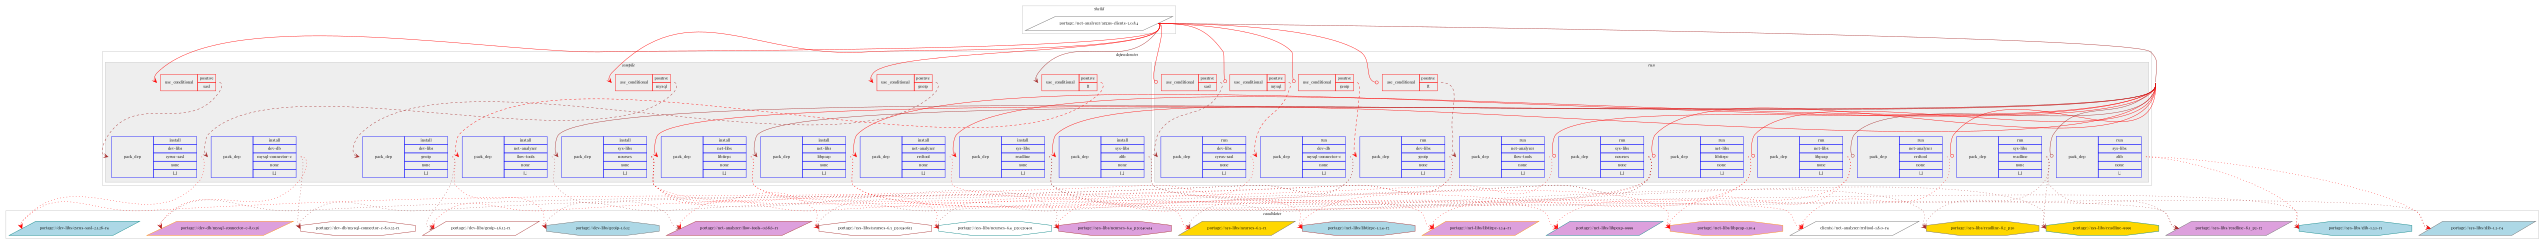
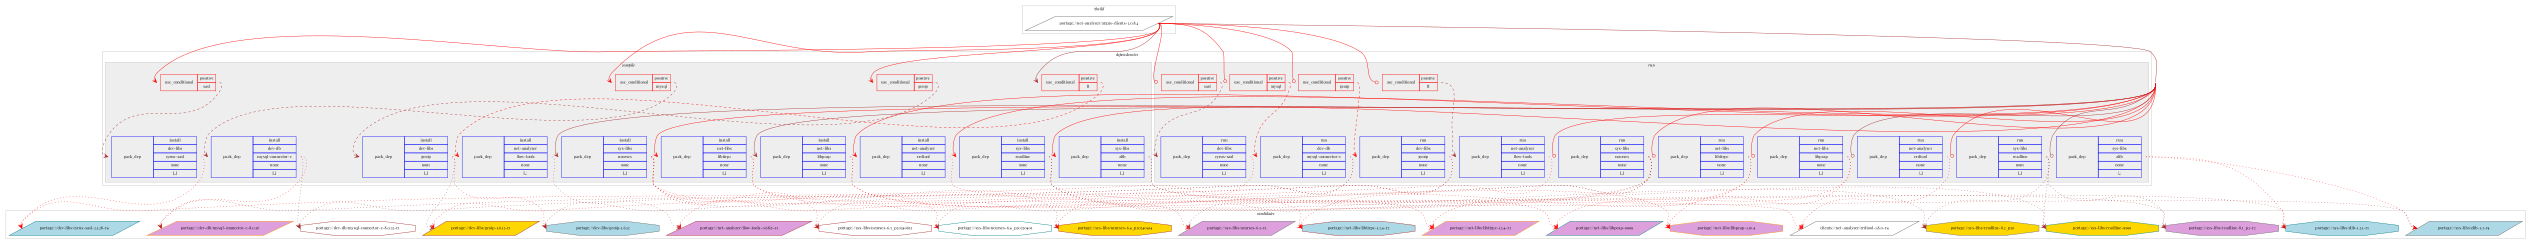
node "portage://dev-libs/geoip-1.6.12-r1": fillcolor white -> gold
node "portage://sys-libs/ncurses-6.4_p20240414": fillcolor plum -> gold
node "portage://sys-libs/ncurses-6.5-r1": fillcolor gold -> plum
node "portage://sys-libs/readline-8.1_p2-r2": shape parallelogram -> octagon
